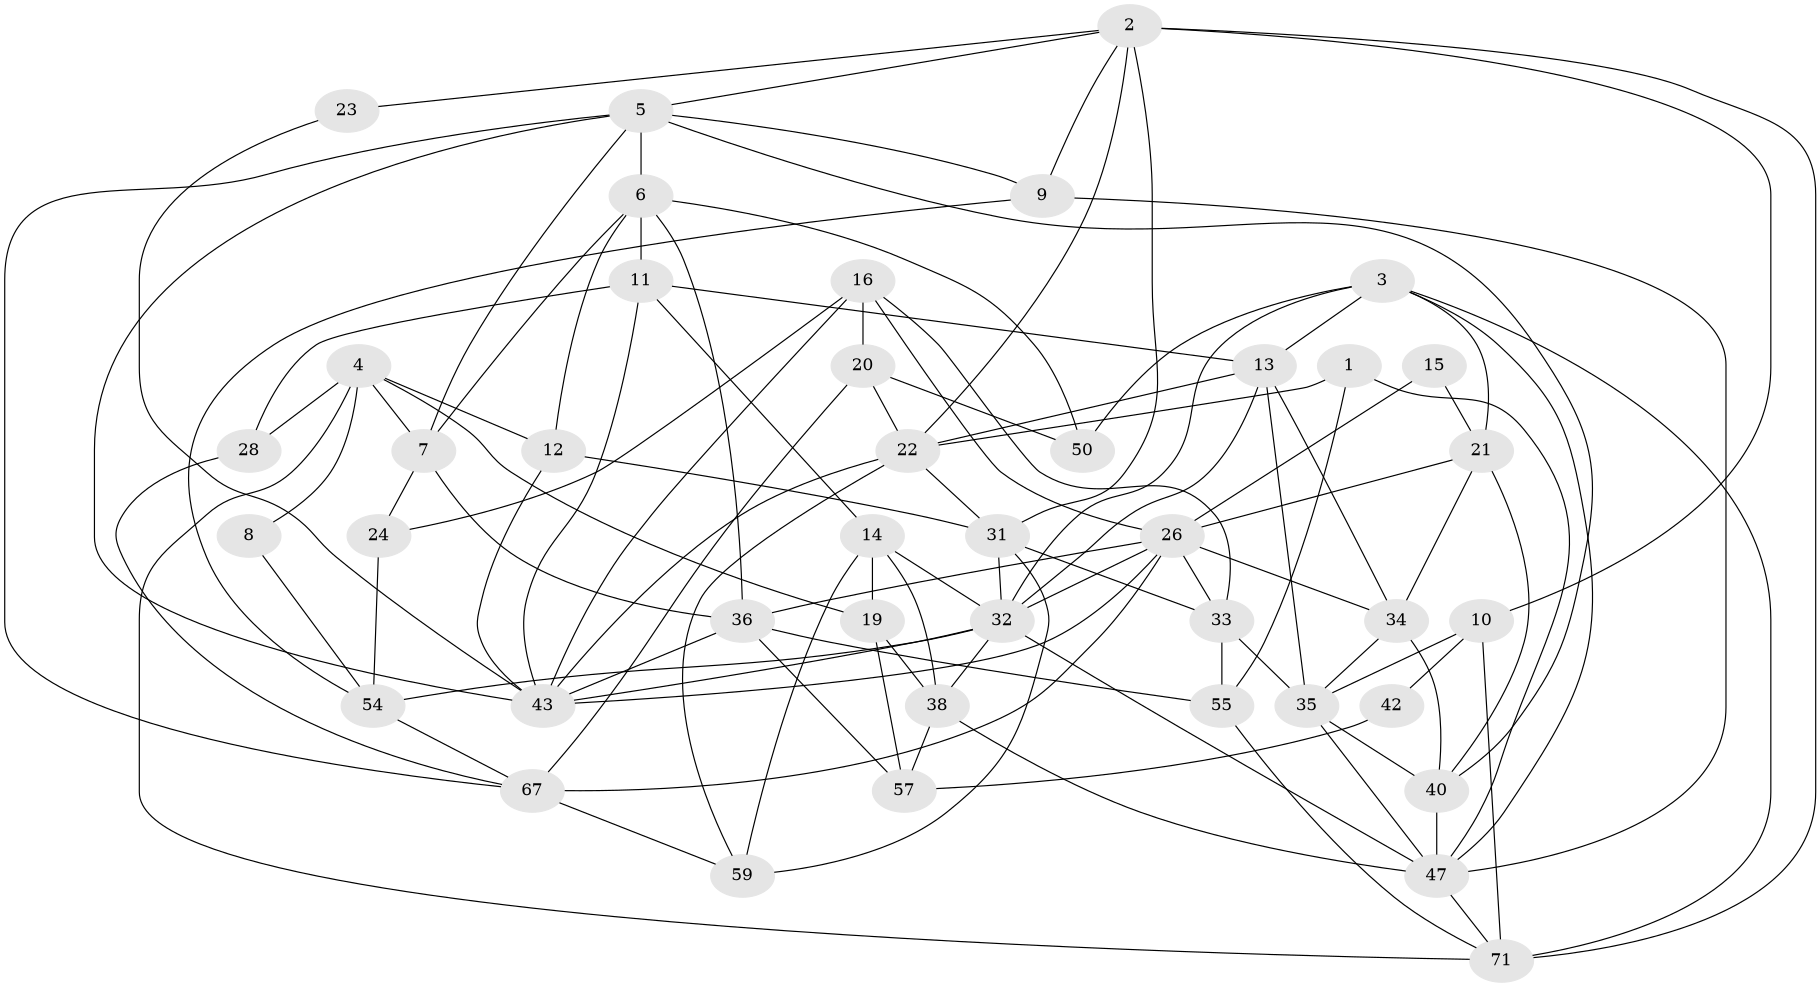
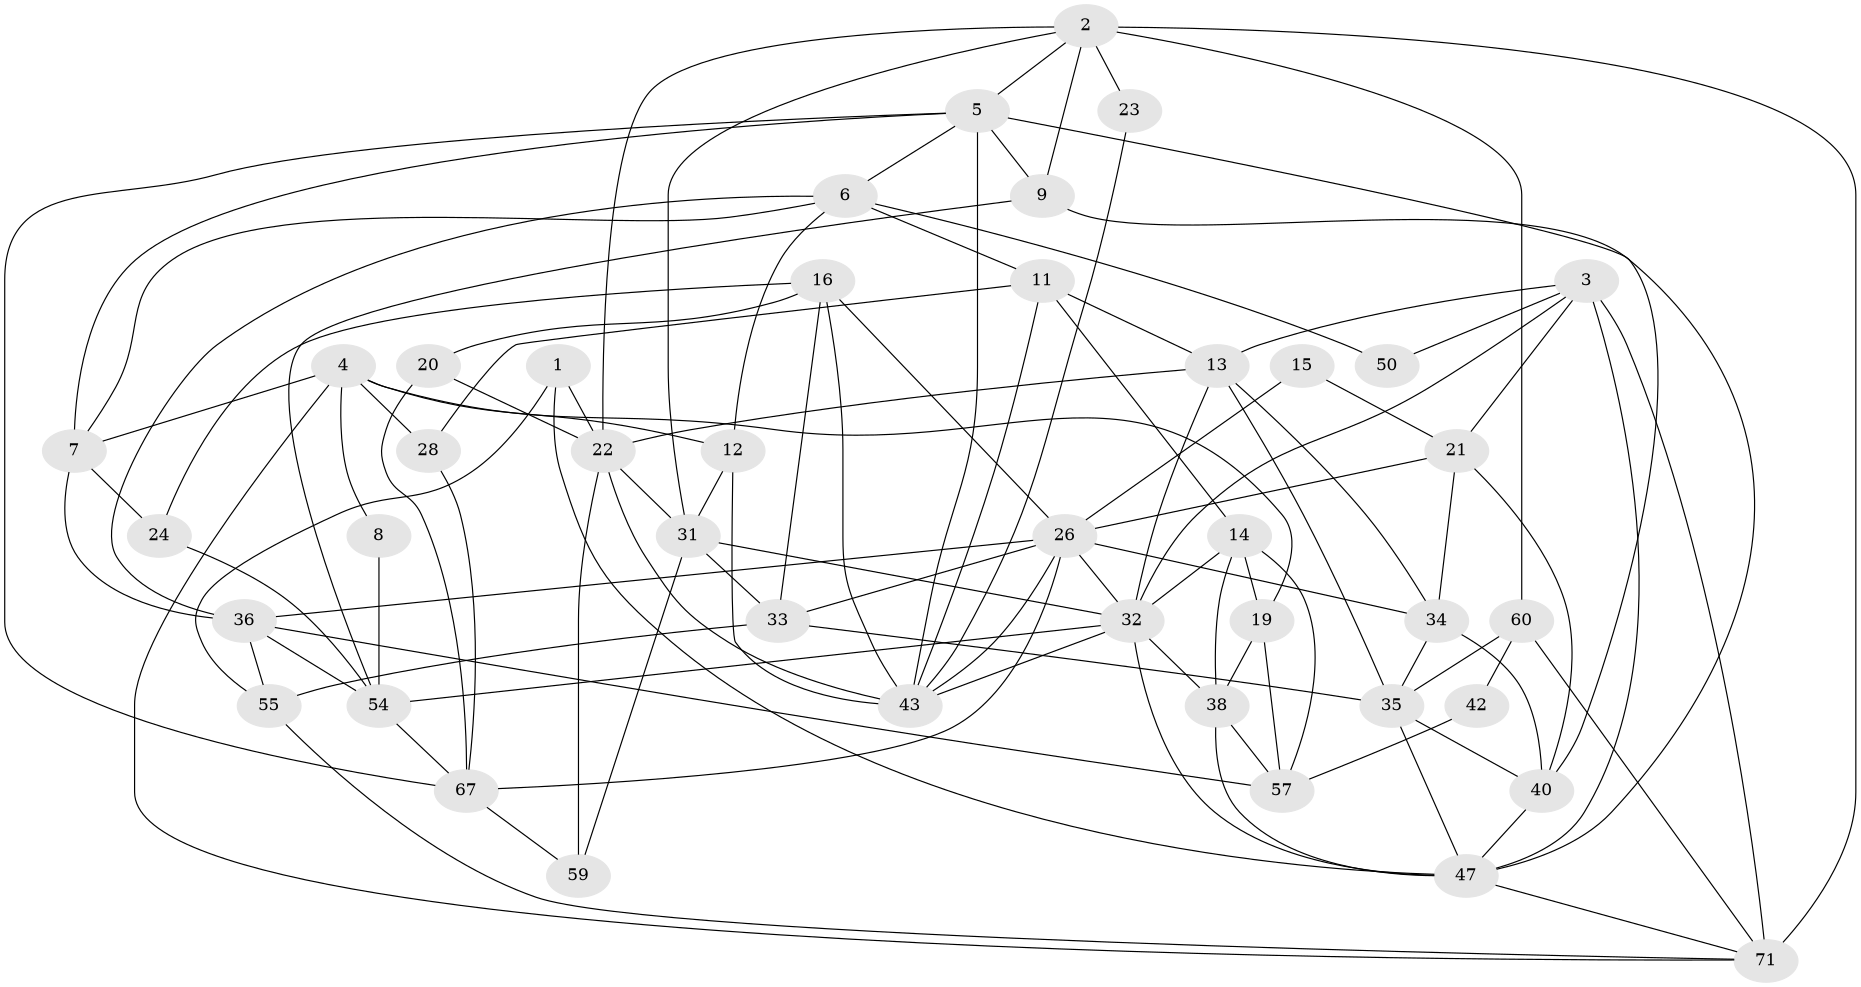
edge "20" -- "50": removed
node "10": label "10" -> "60"
edge "36" -- "43": now "36" -- "54"
edge "14" -- "59": now "14" -- "57"
